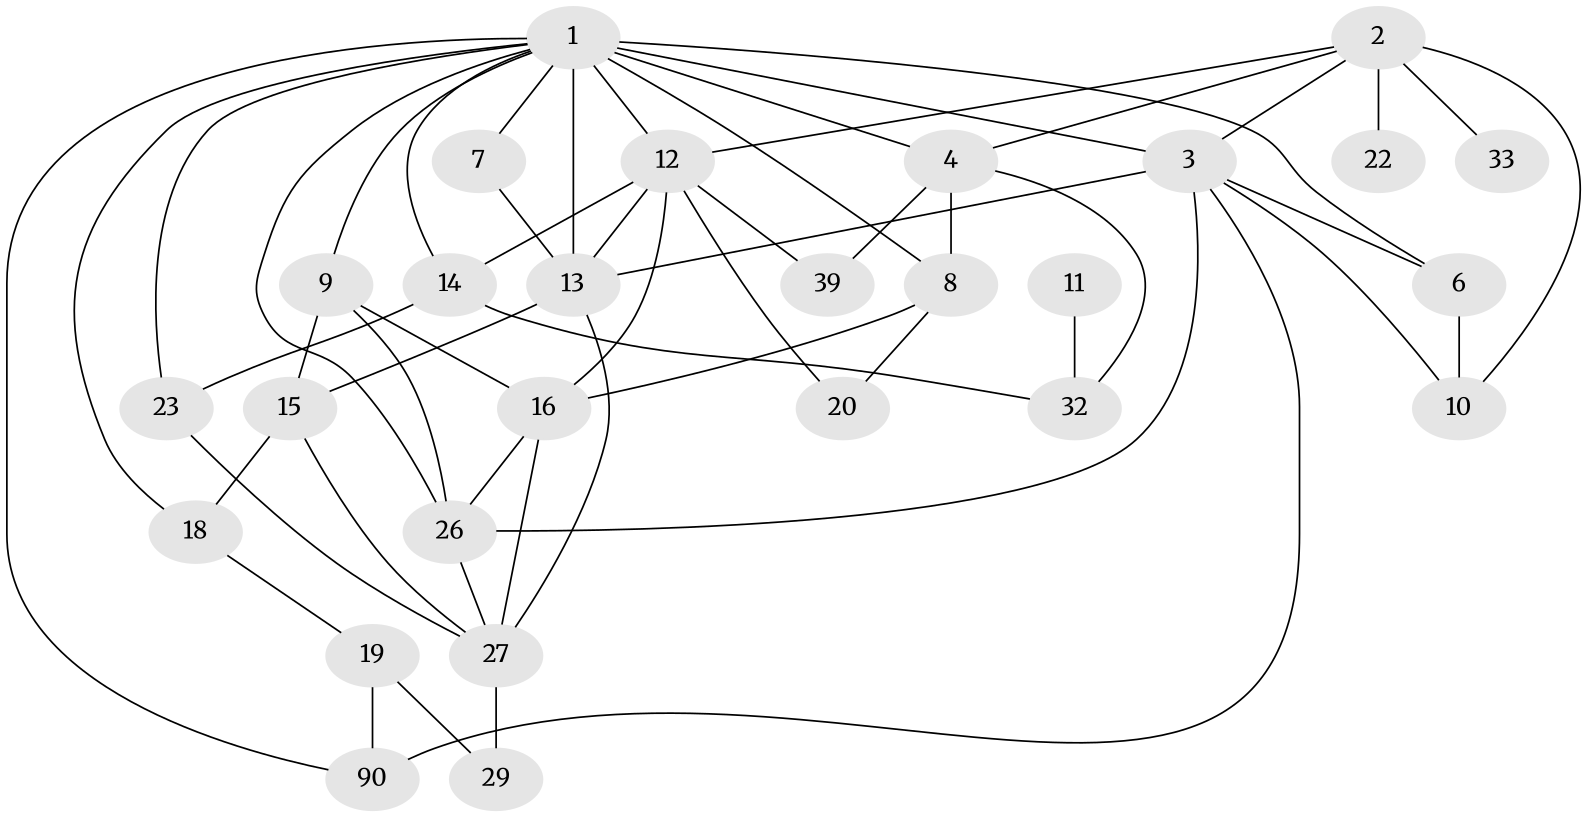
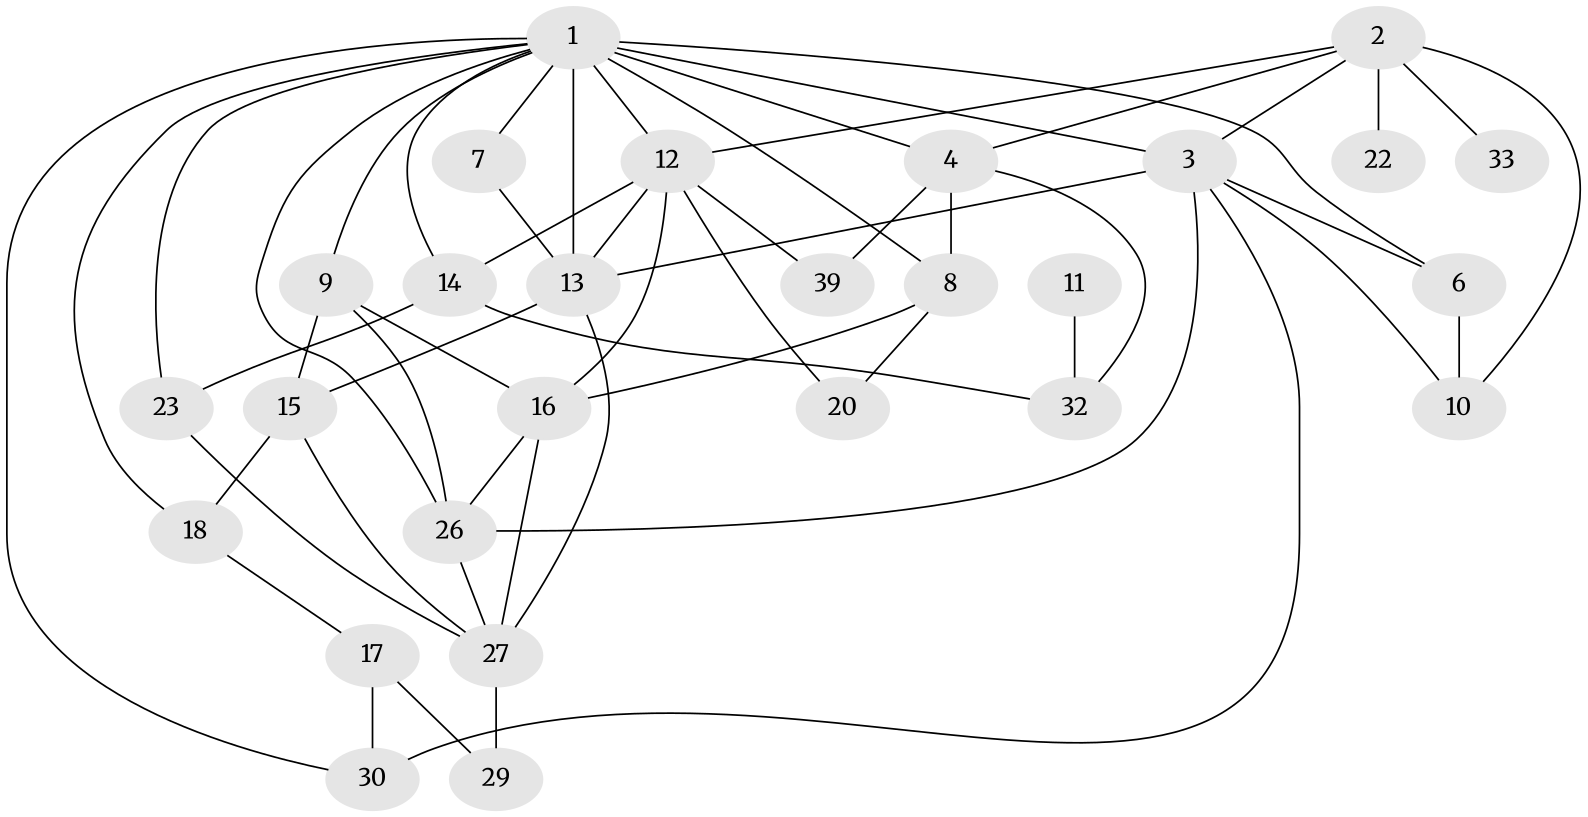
node "19": label "19" -> "17"
node "90": label "90" -> "30"
